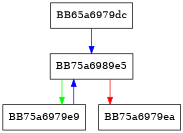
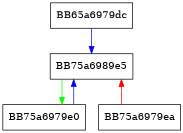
edge "BB75a6989e5" -> "BB75a6979ea": reversed
node "BB75a6979e9": label "BB75a6979e9" -> "BB75a6979e0"
